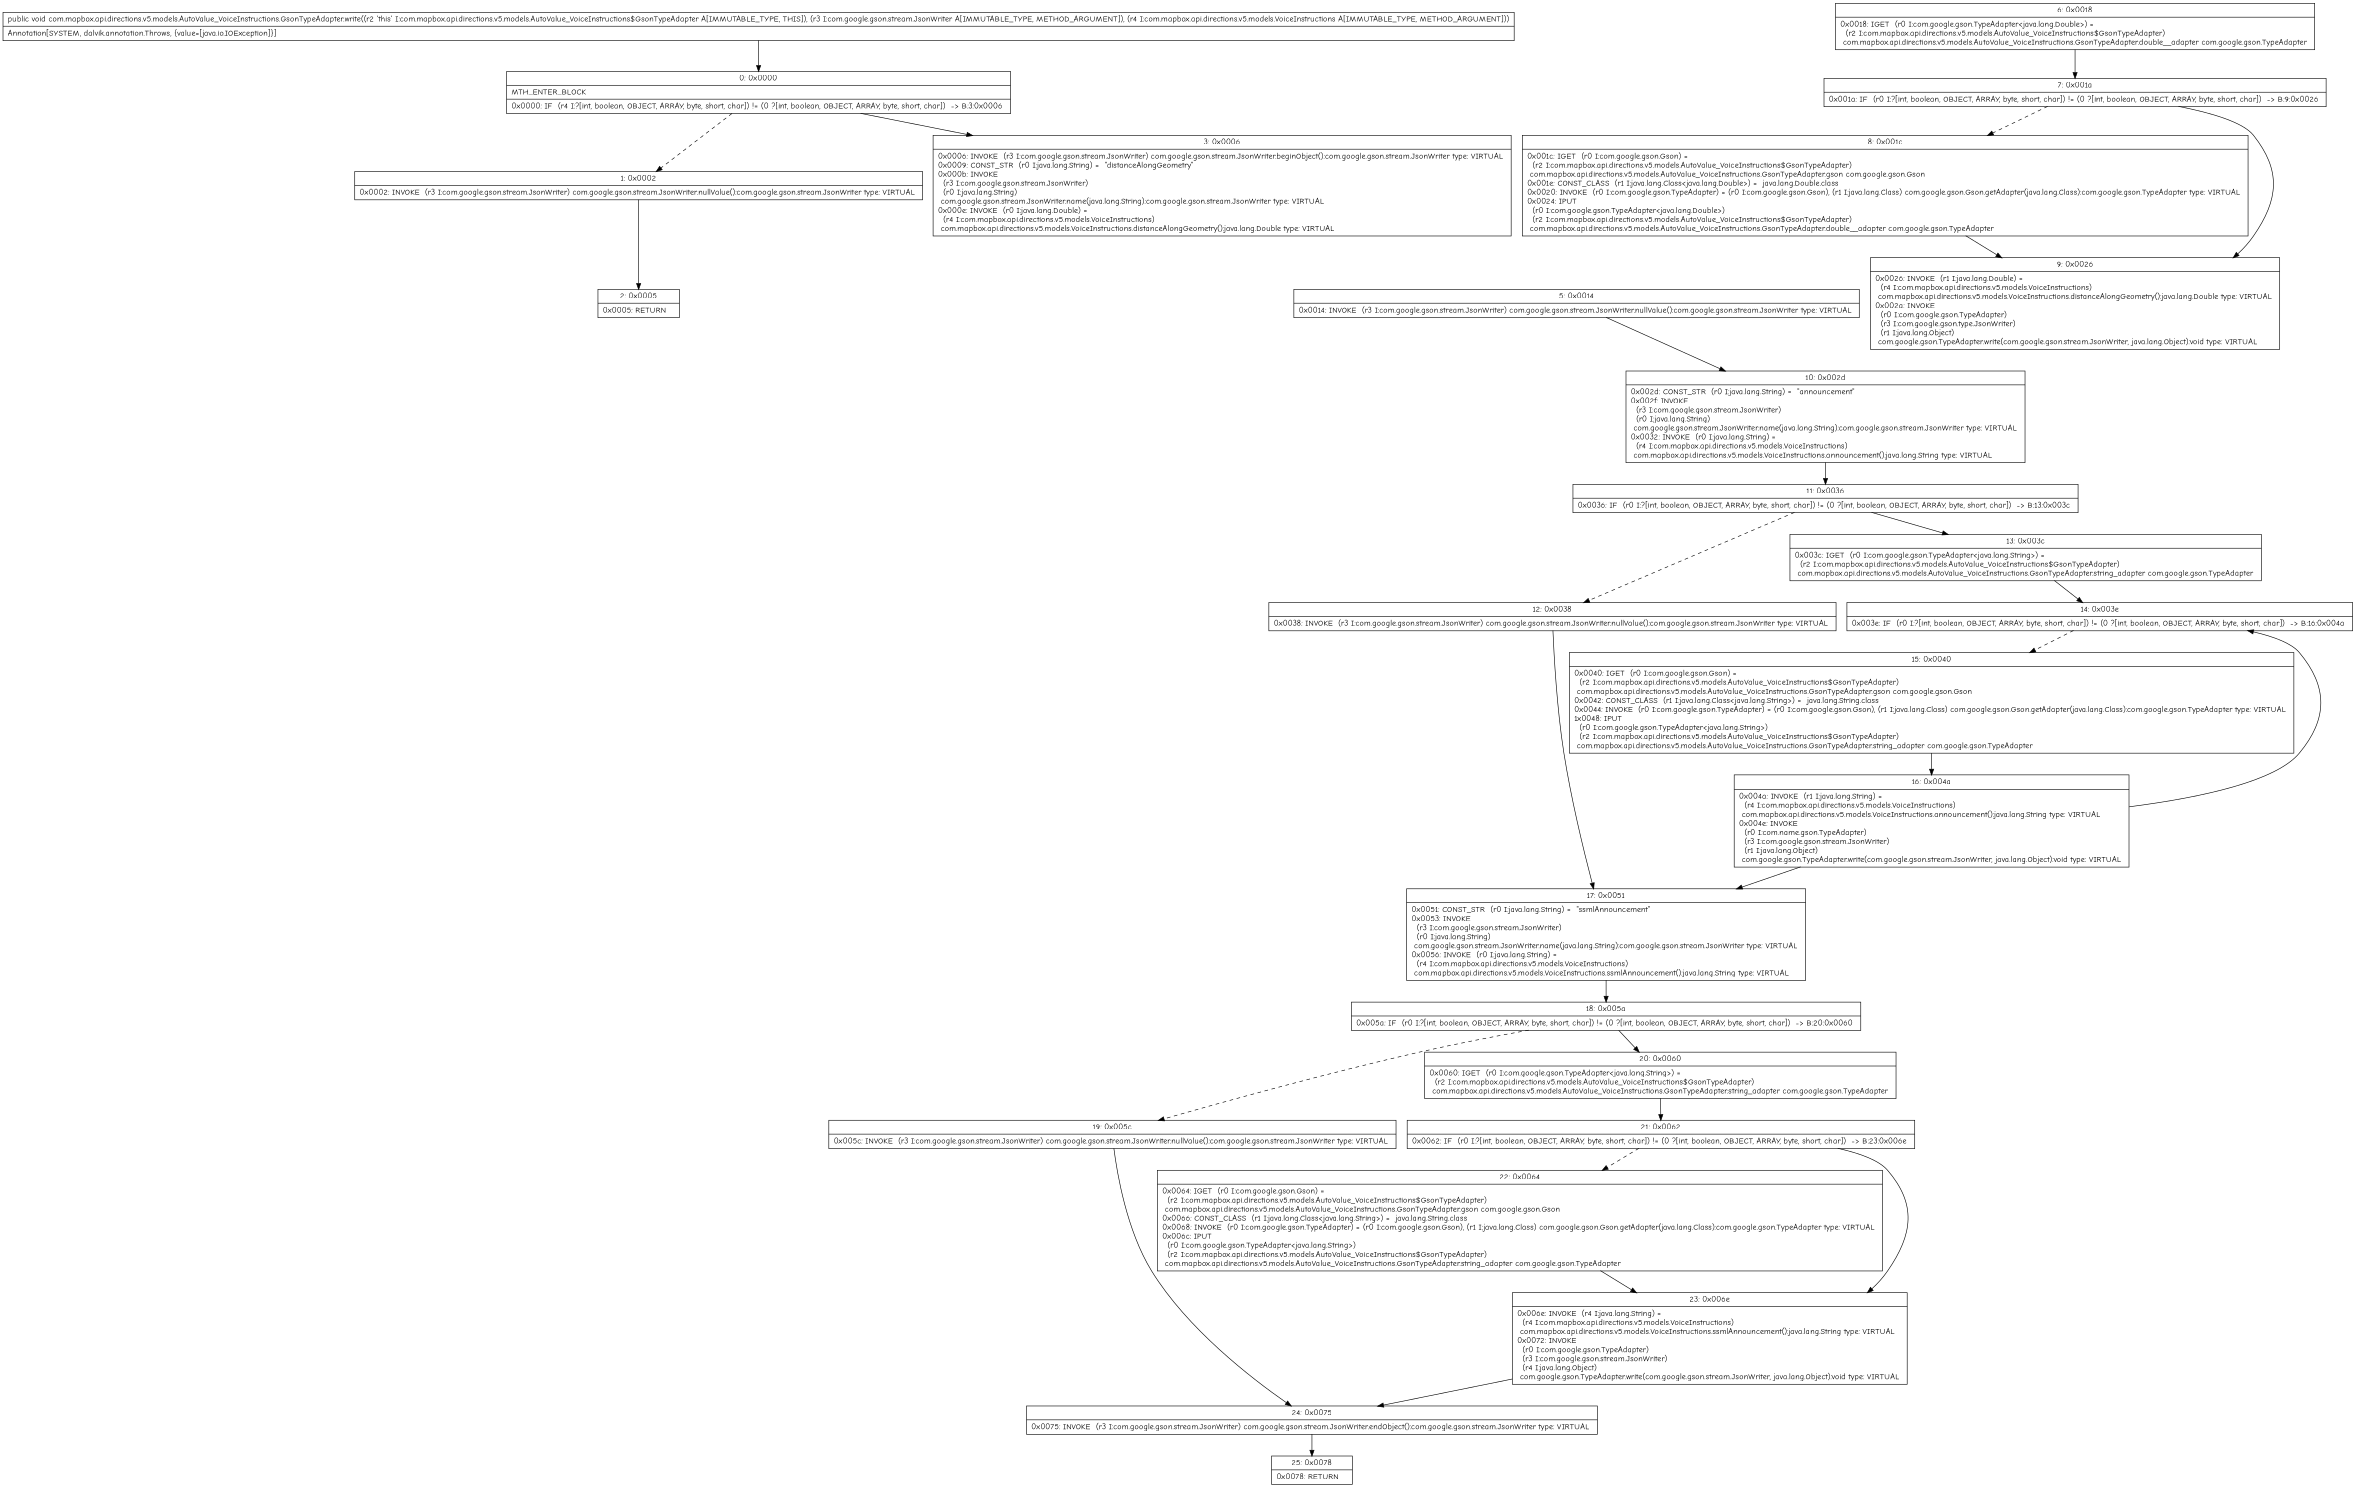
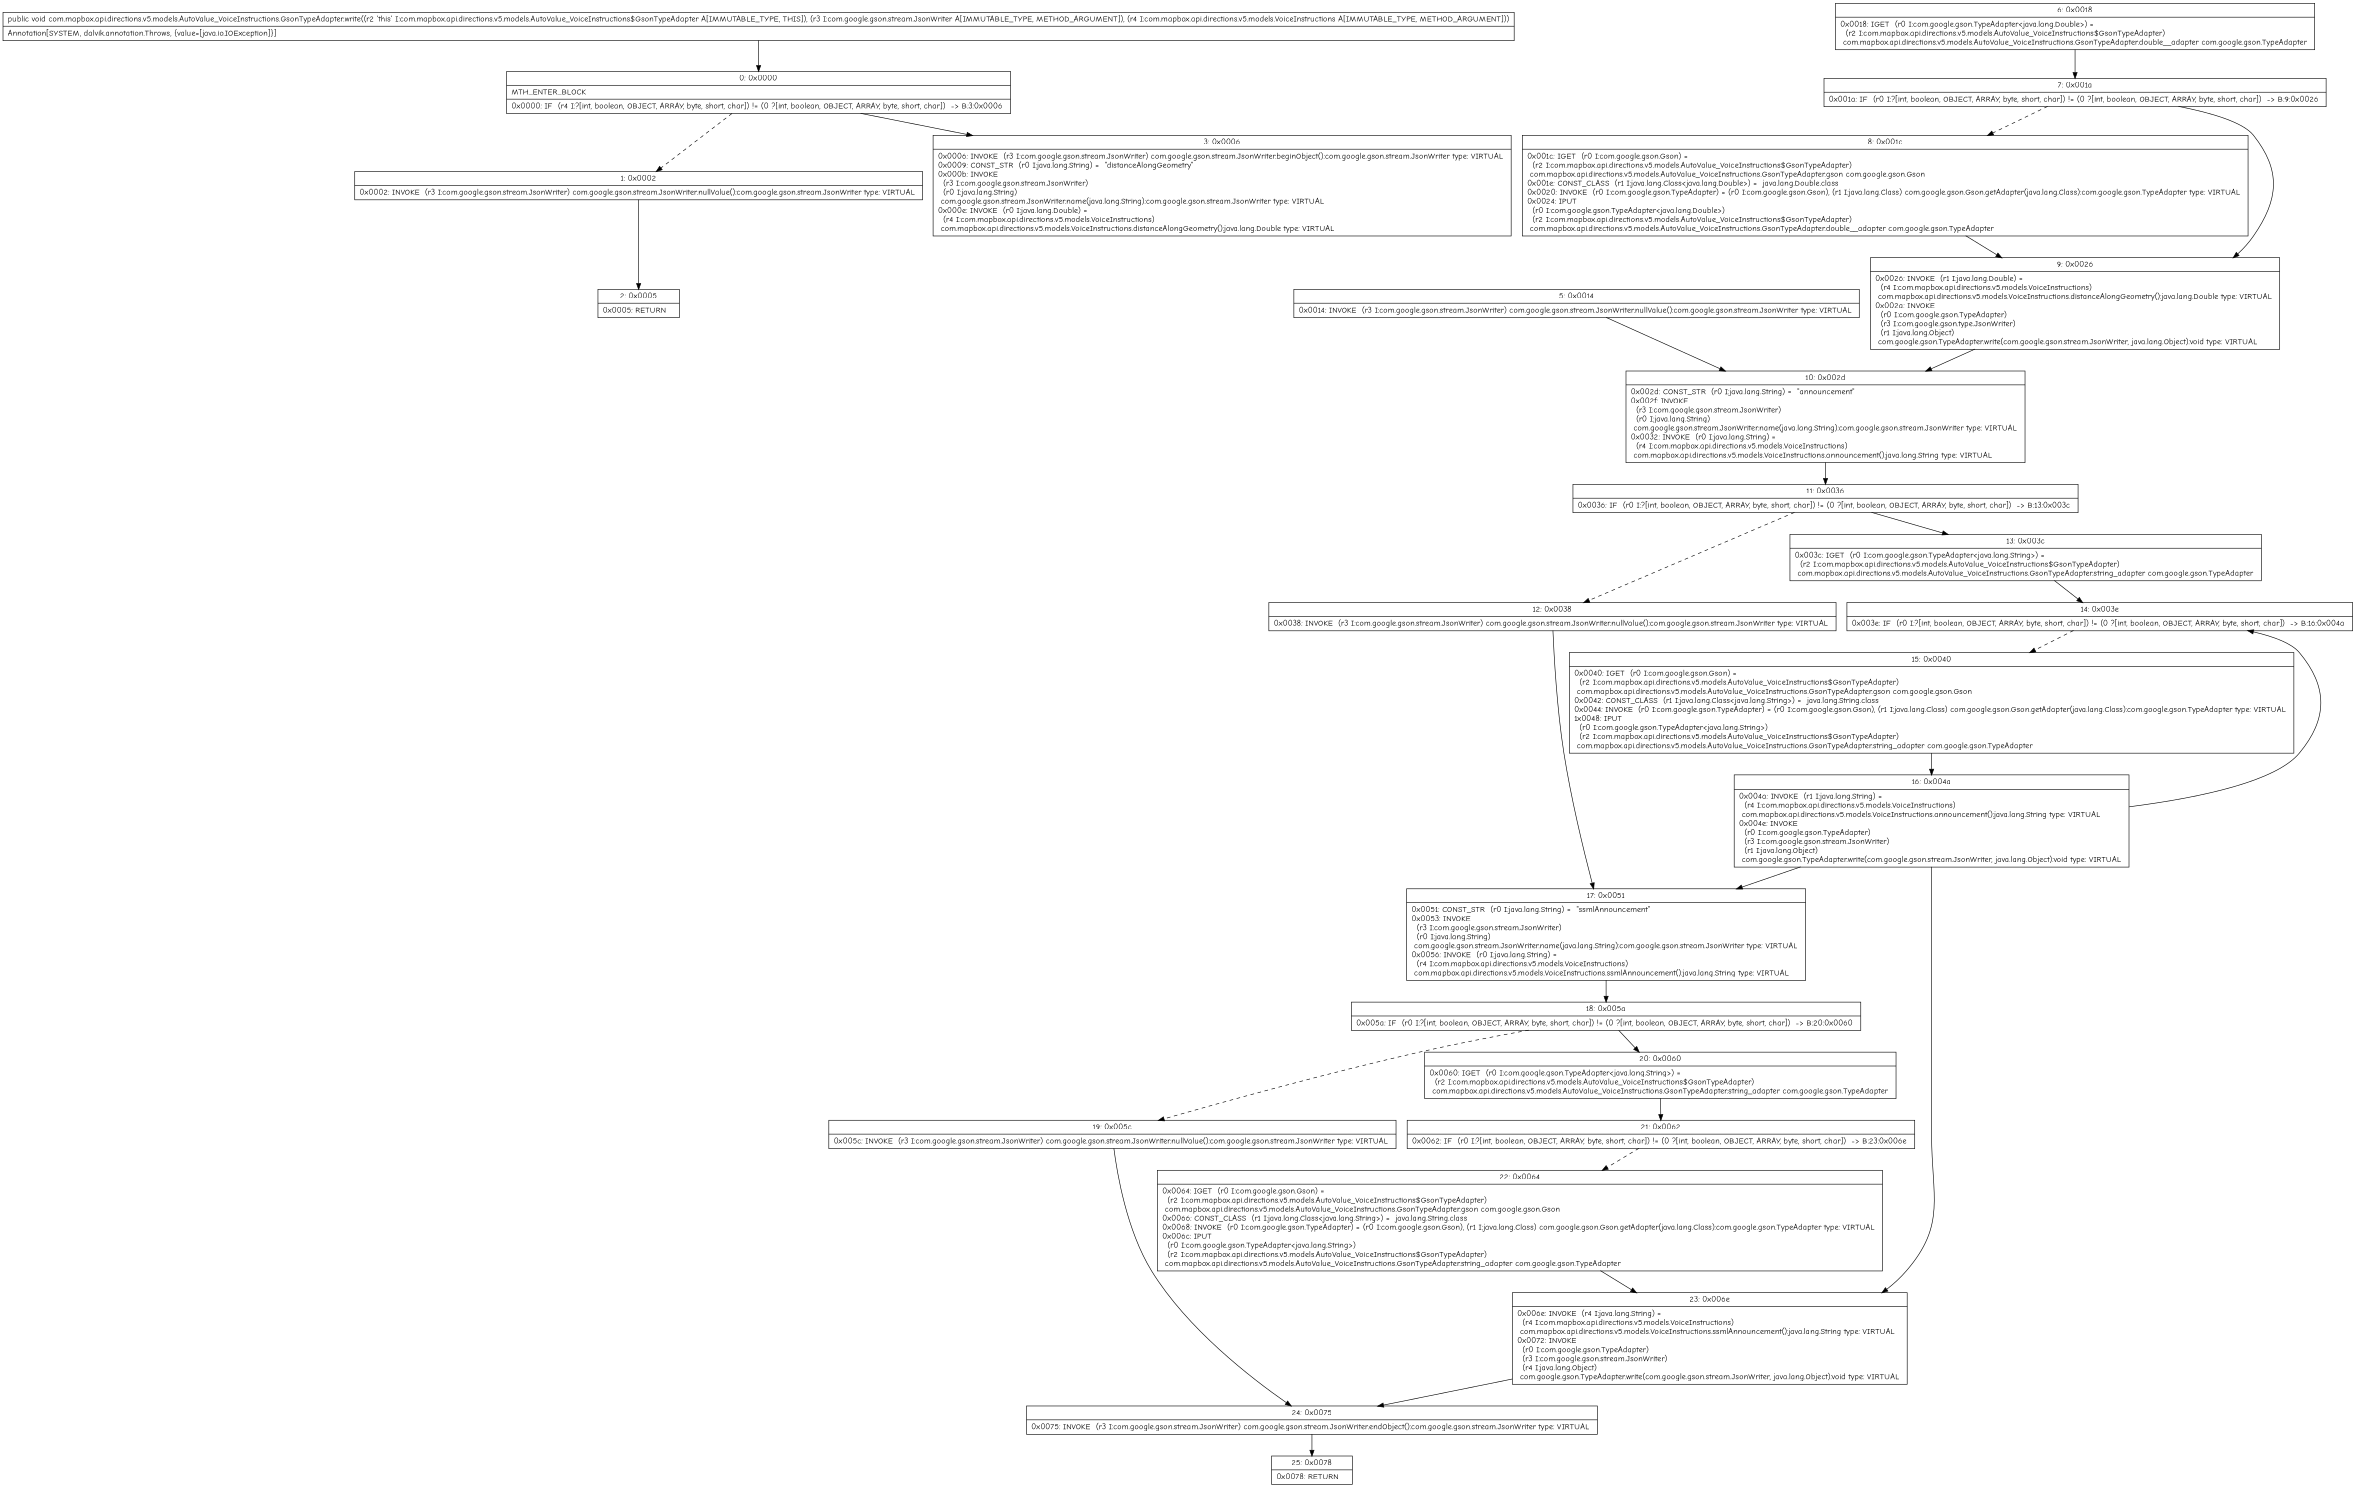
edge "9: 0x0026" -> "10: 0x002d": added
node "16: 0x004a": text "(r0 I:com.name.gson.TypeAdapter)" -> "(r0 I:com.google.gson.TypeAdapter)"
edge "21: 0x0062" -> "23: 0x006e": now "16: 0x004a" -> "23: 0x006e"
